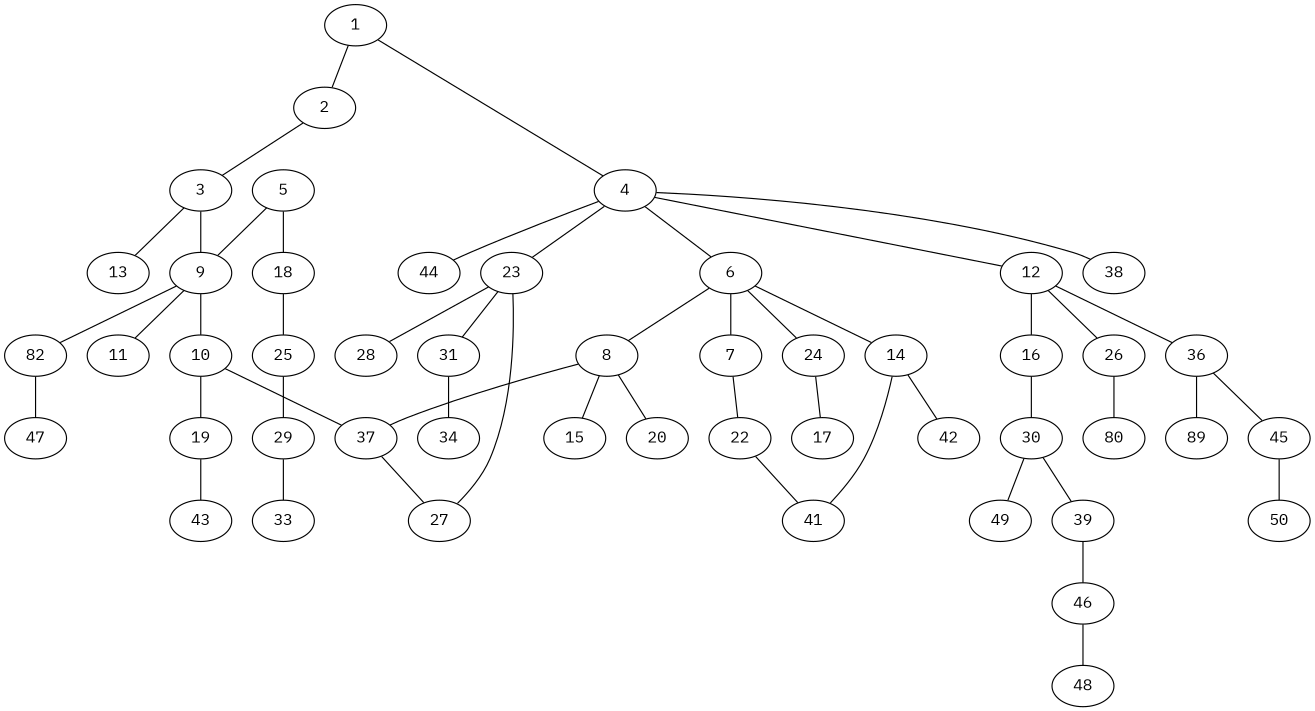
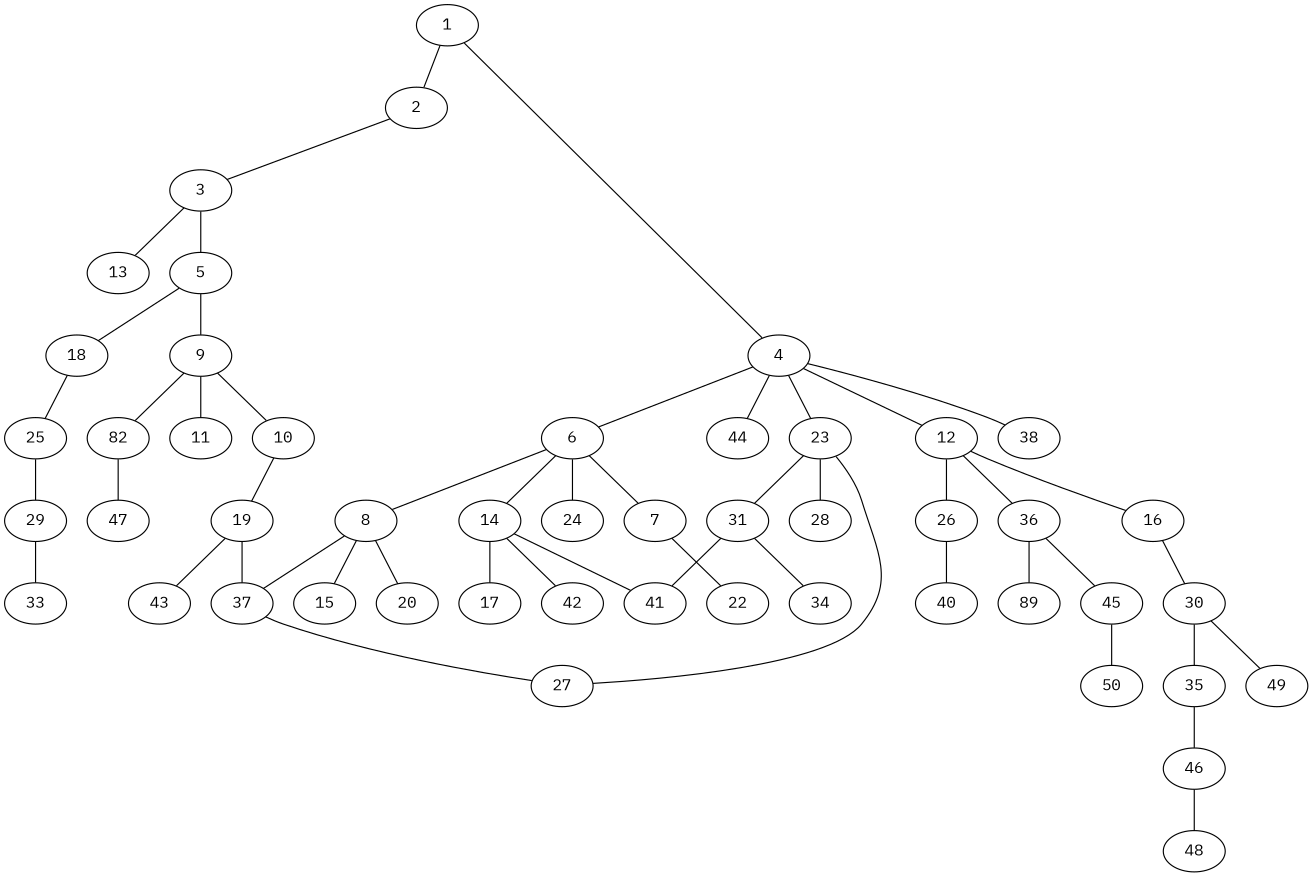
edge "3" -- "9": now "3" -- "5"
edge "10" -- "37": now "19" -- "37"
edge "24" -- "17": now "14" -- "17"
node "80": label "80" -> "40"
edge "22" -- "41": now "31" -- "41"
node "39": label "39" -> "35"
